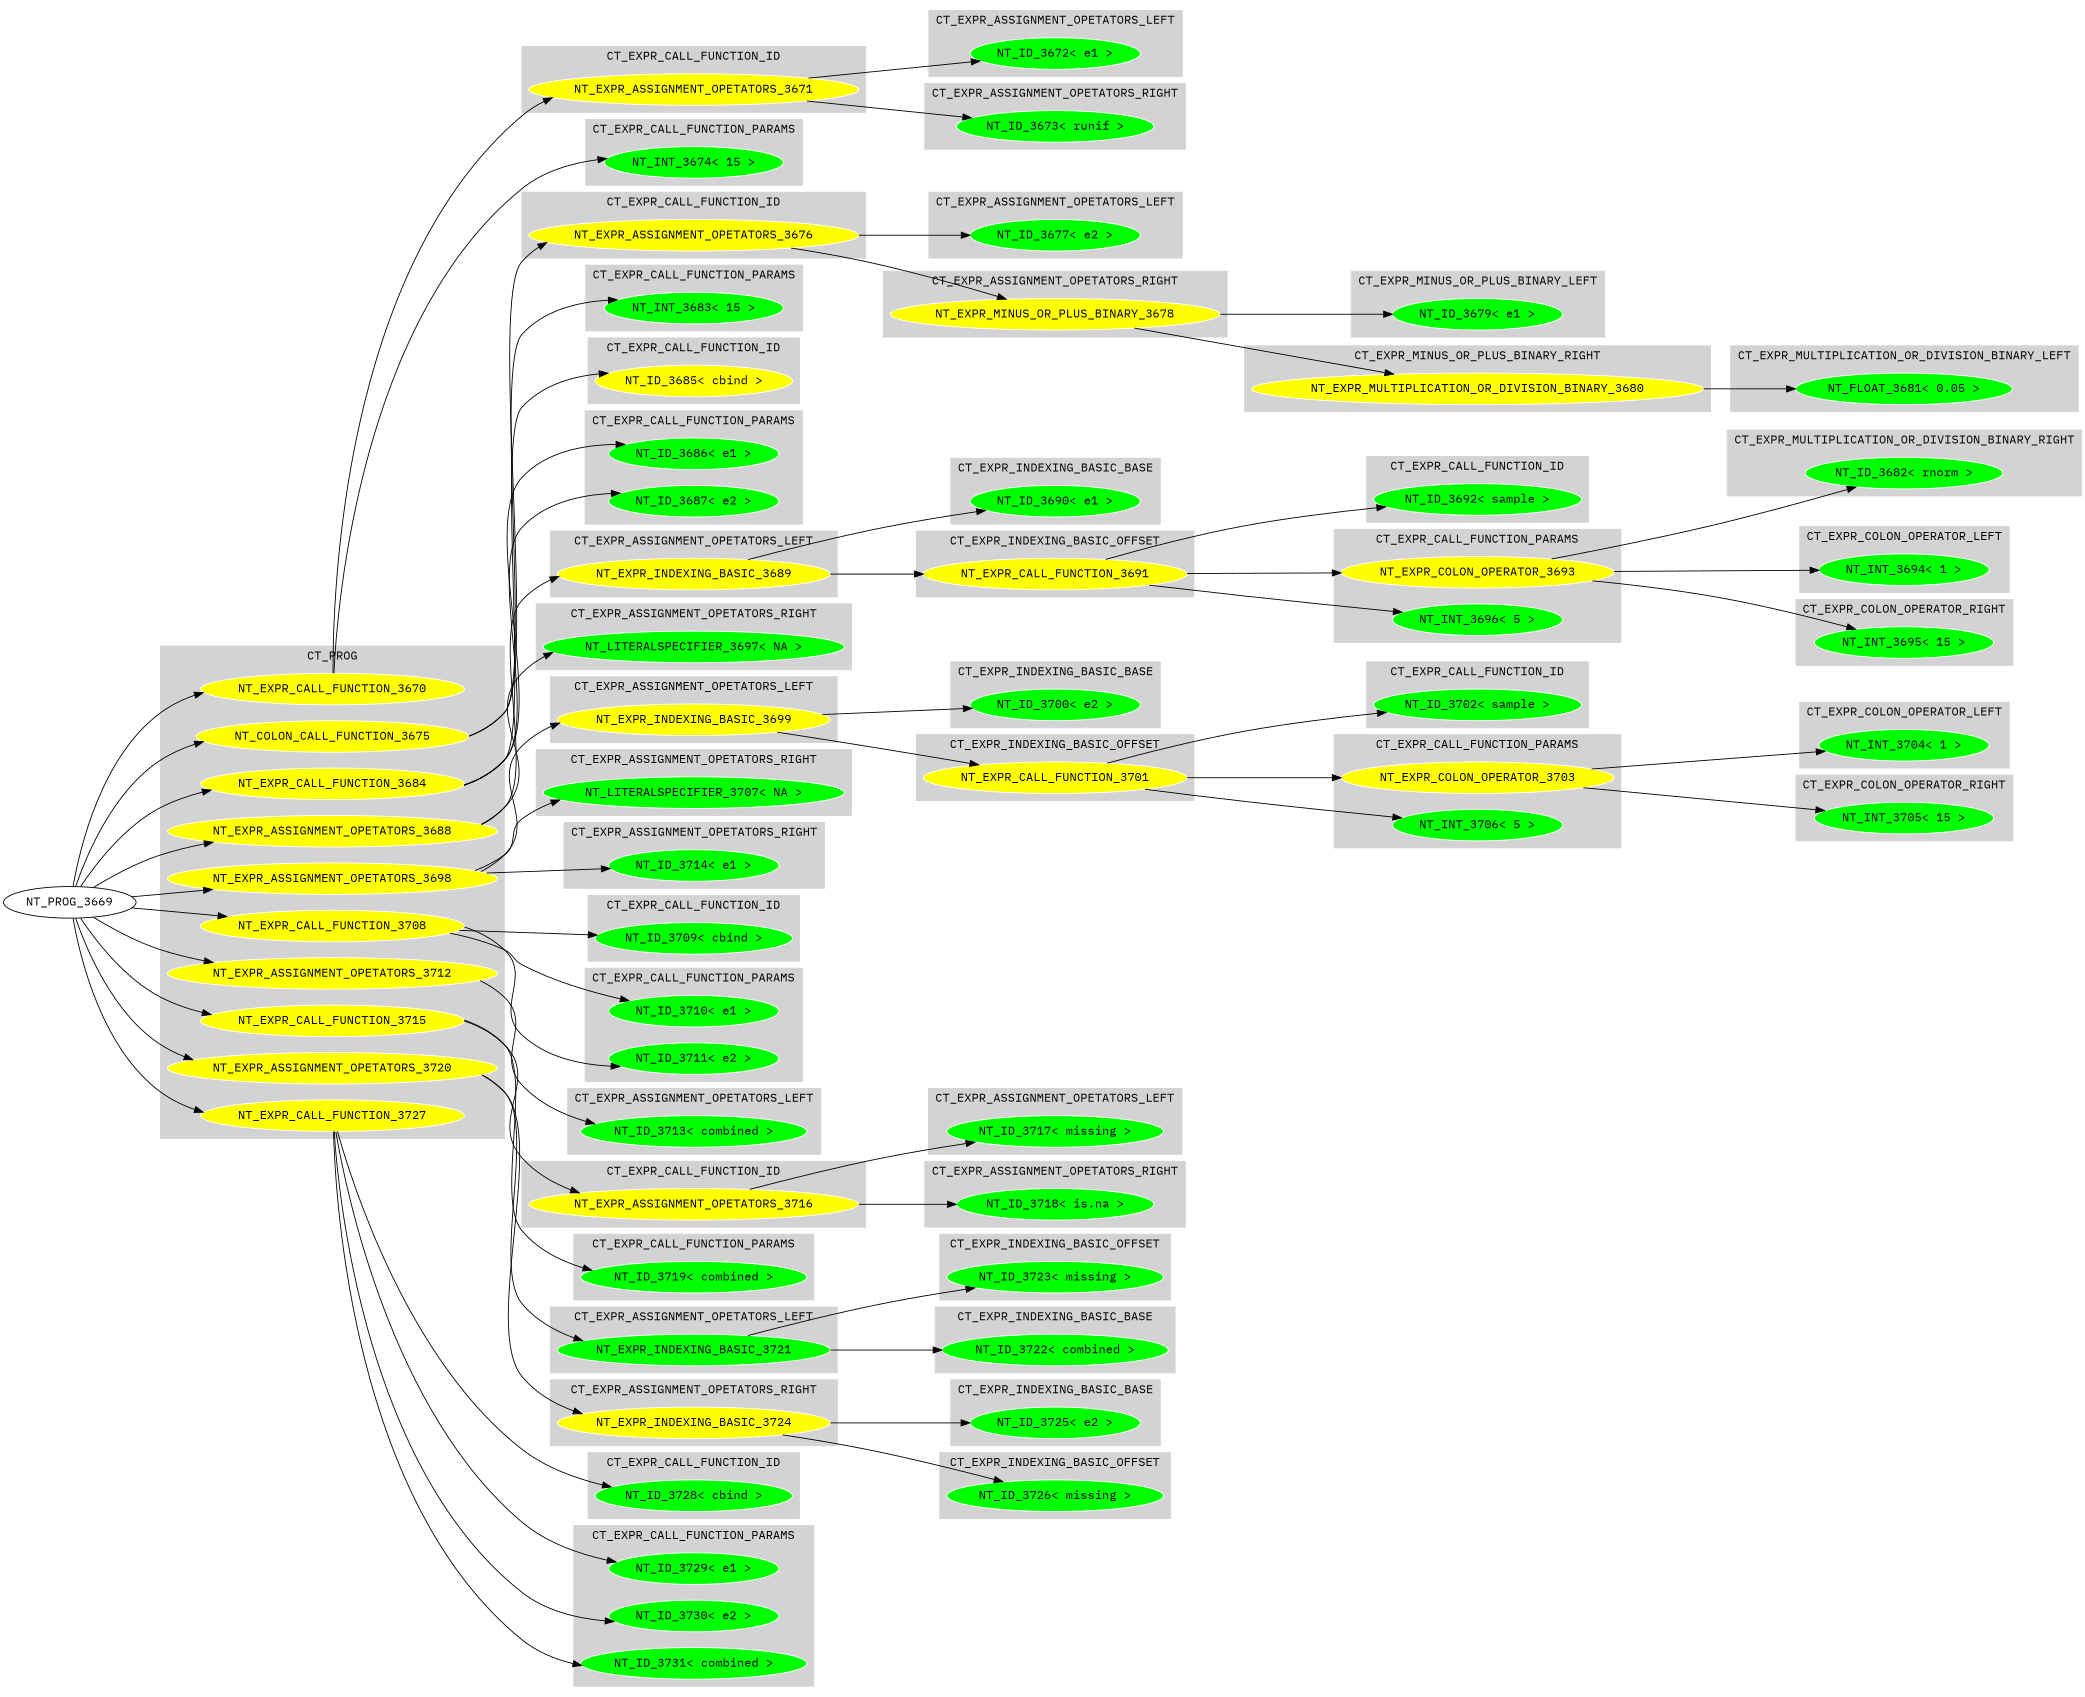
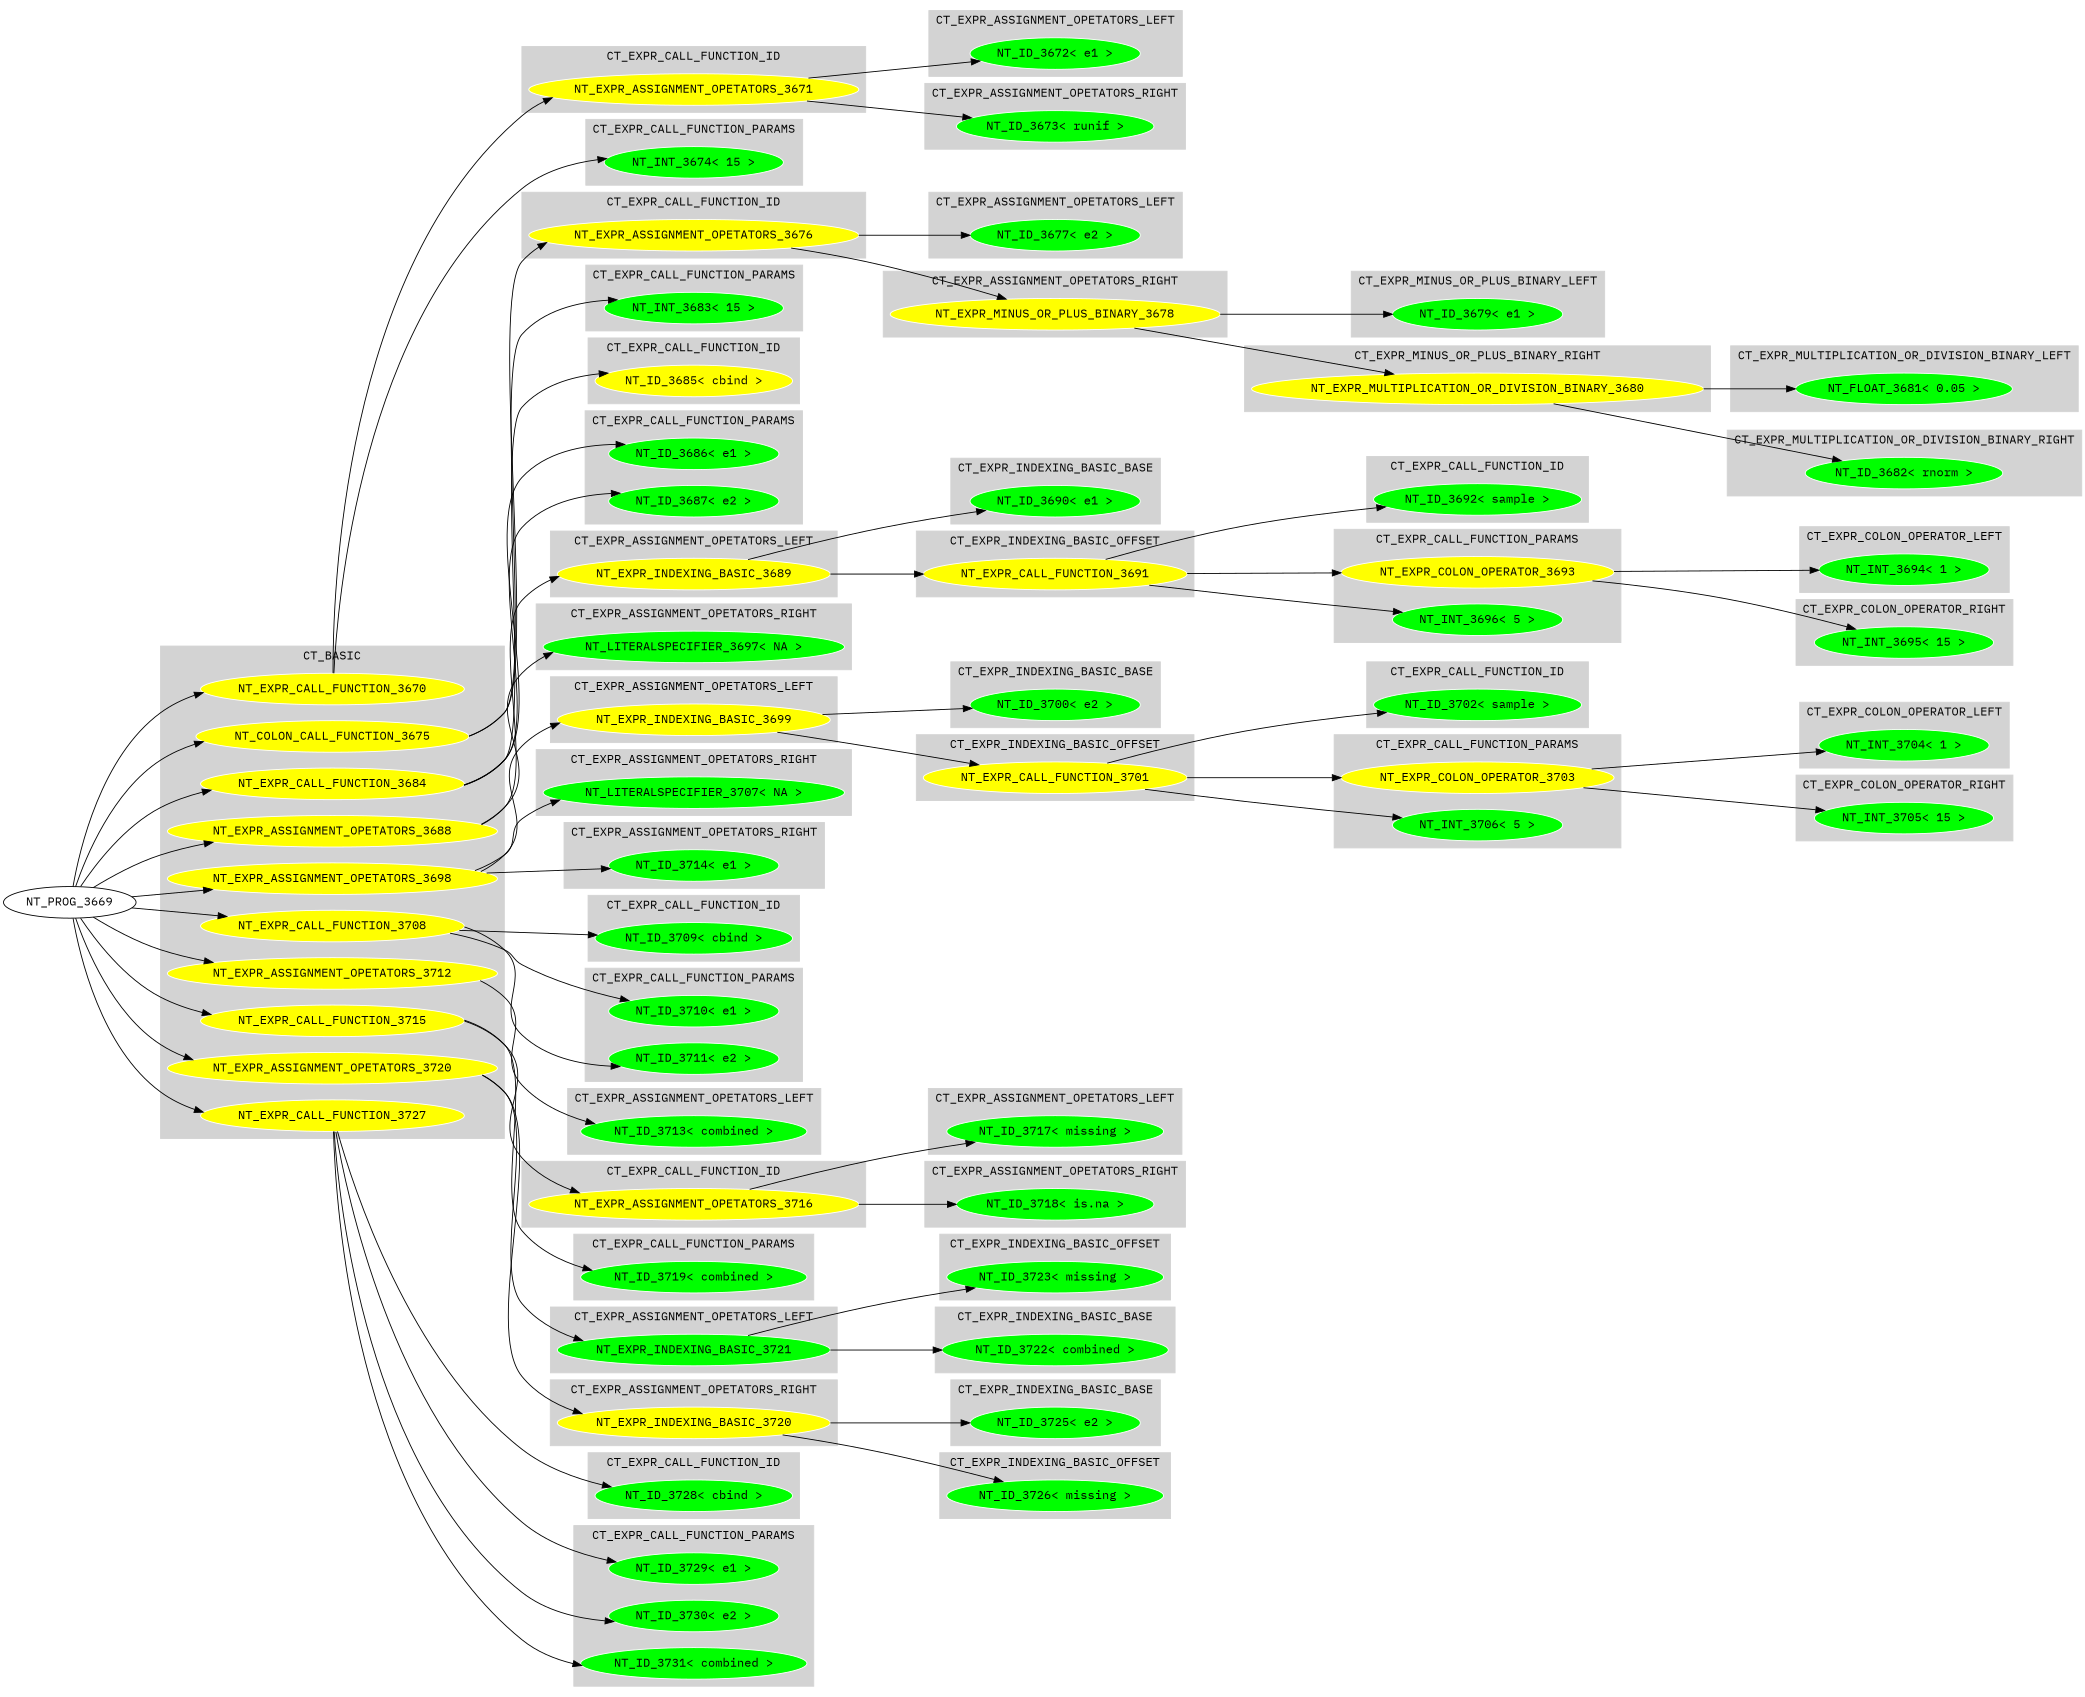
edge "NT_EXPR_COLON_OPERATOR_3693" -> "NT_ID_3682< rnorm >": now "NT_EXPR_MULTIPLICATION_OR_DIVISION_BINARY_3680" -> "NT_ID_3682< rnorm >"
cluster "CT_PROG": label "CT_PROG" -> "CT_BASIC"
node "NT_EXPR_INDEXING_BASIC_3724": label "NT_EXPR_INDEXING_BASIC_3724" -> "NT_EXPR_INDEXING_BASIC_3720"
